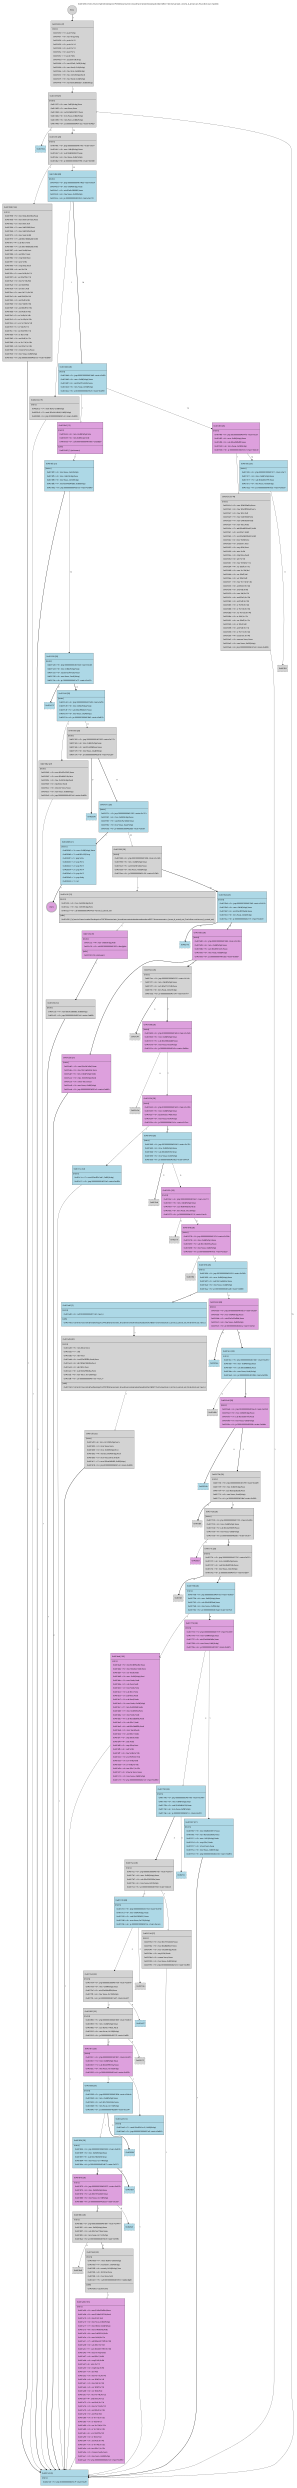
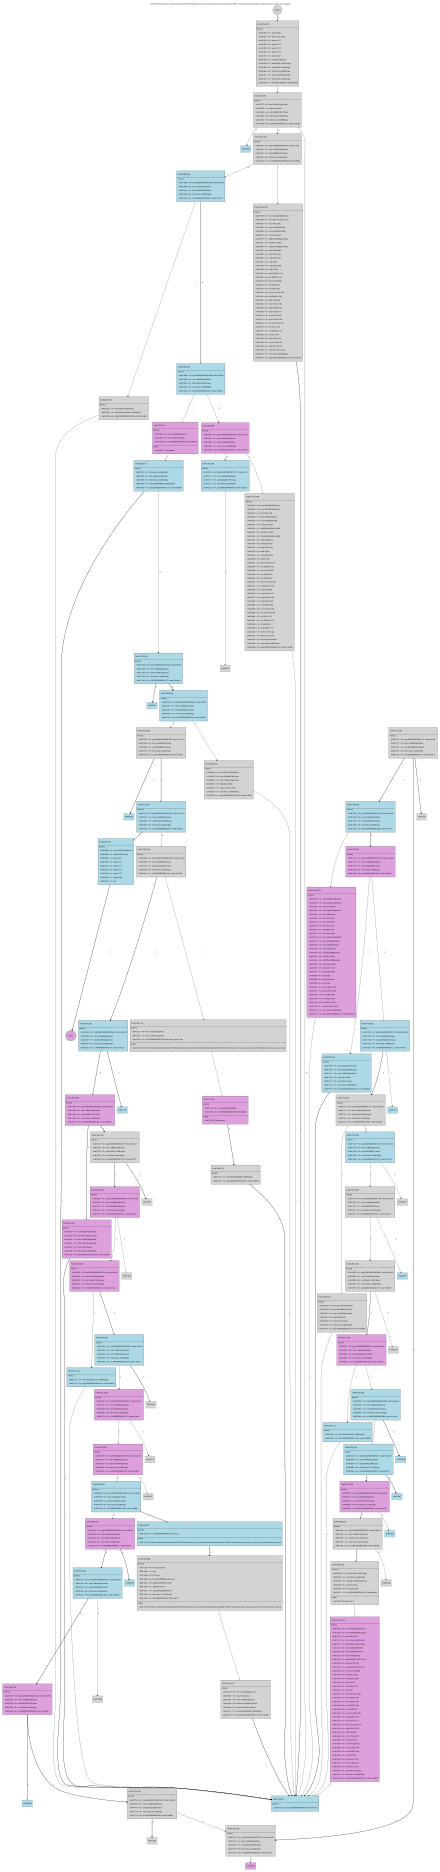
edge "0x401720 [28]" -> "0x40173c [28]": reversed
